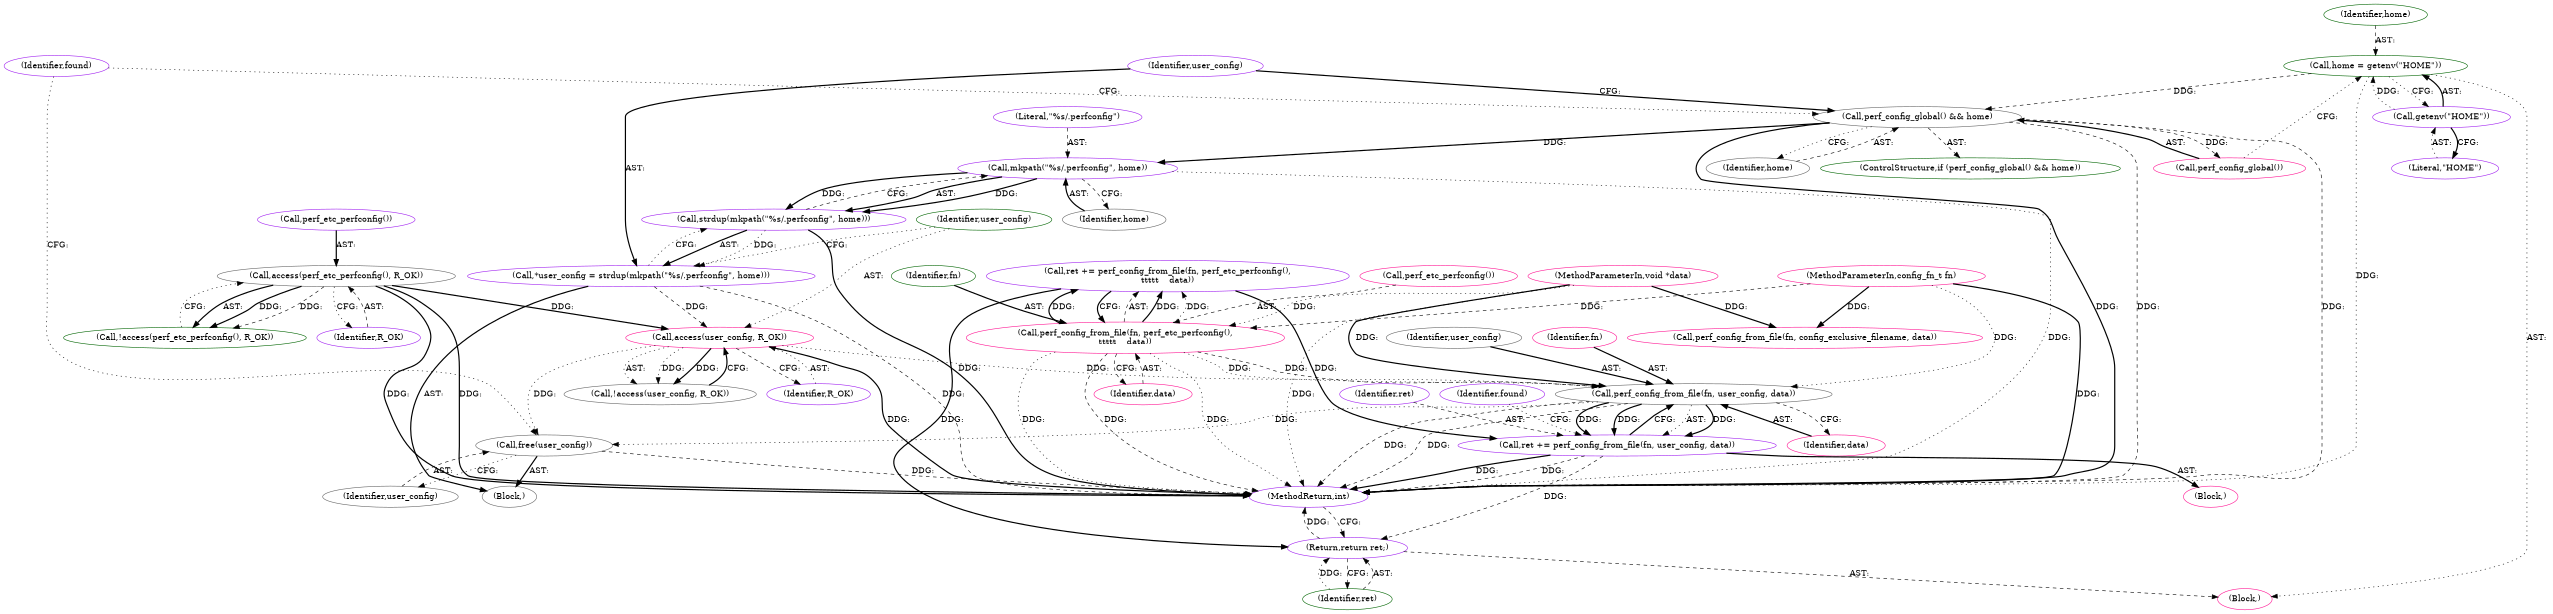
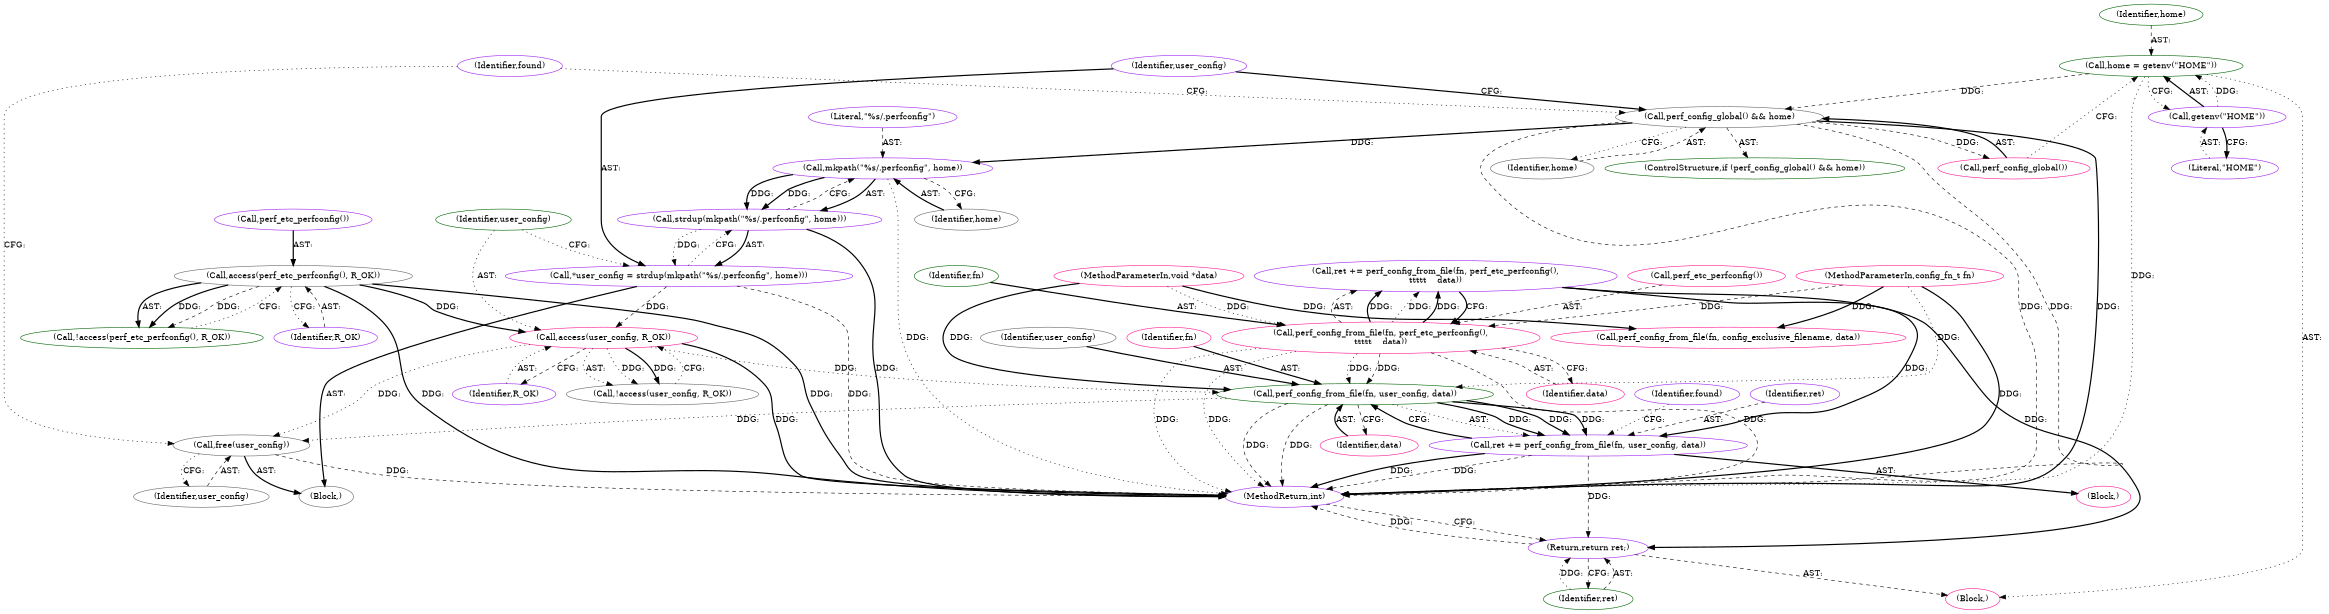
edge "(MethodParameterIn,void *data)" -> "(MethodReturn,int)": removed, label "DDG:"
edge "(Call,!access(user_config, R_OK))" -> "(Call,access(user_config, R_OK))": style bold -> dotted
node "(Call,perf_config_from_file(fn, user_config, data))": color gray40 -> darkgreen
